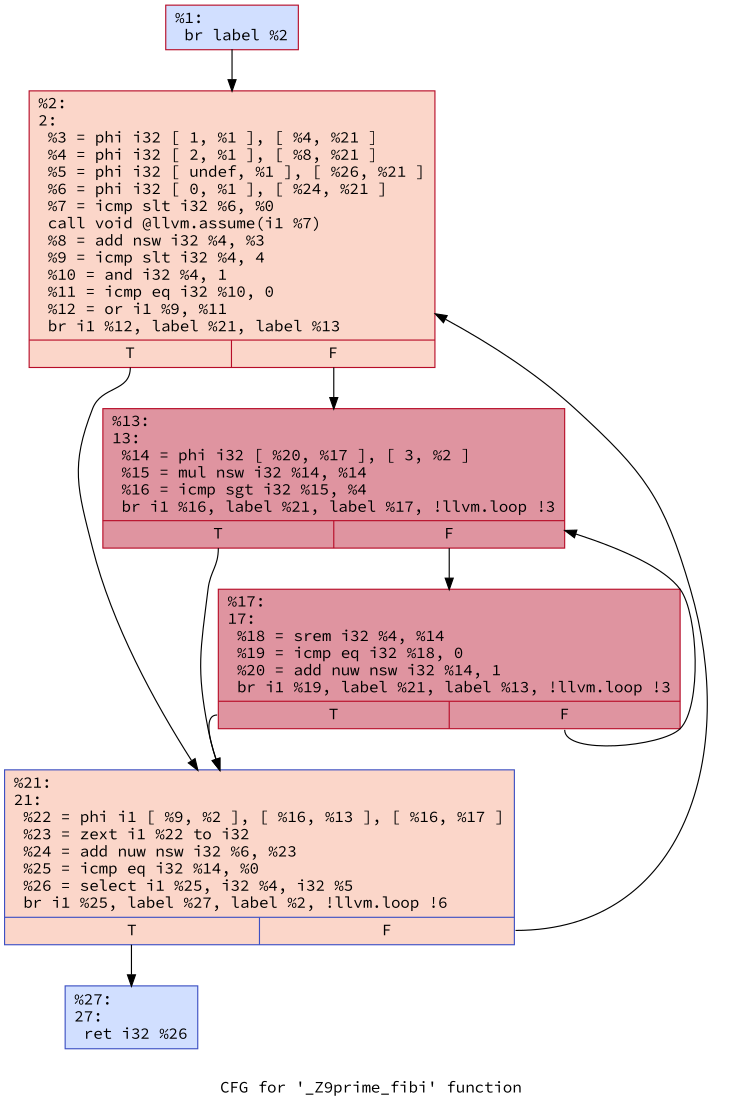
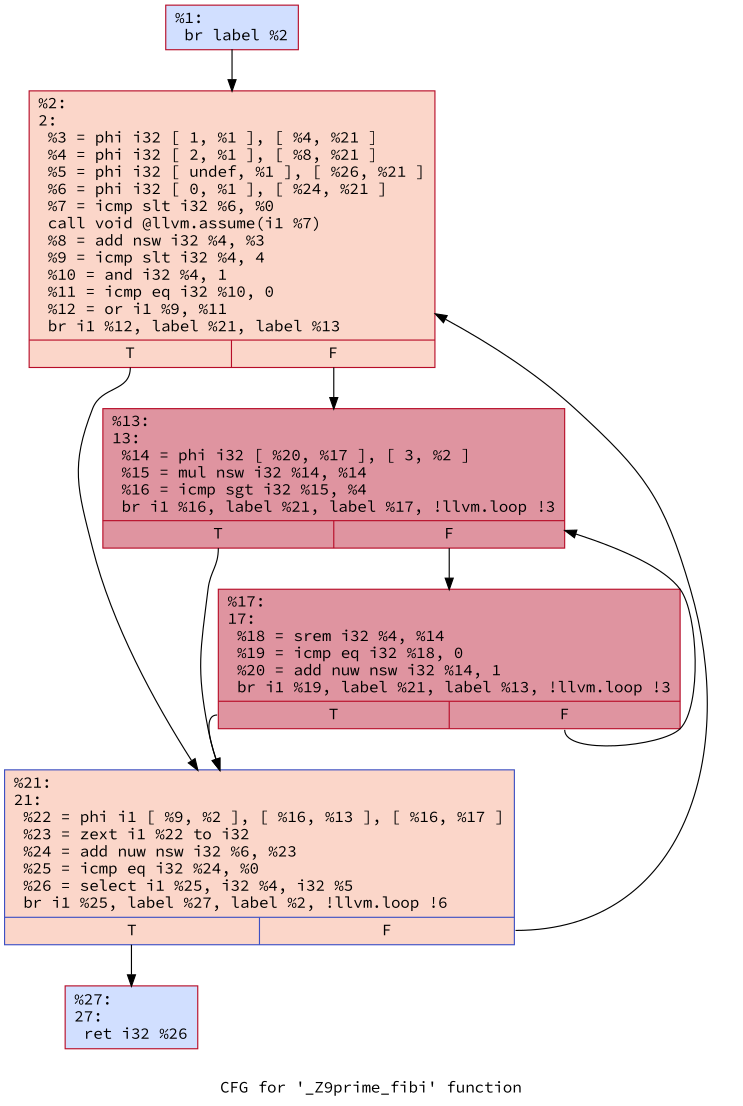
node "%21:": text "%25 = icmp eq i32 %14, %0" -> "%25 = icmp eq i32 %24, %0"
node "%27:": color #3d50c3ff -> #b70d28ff
